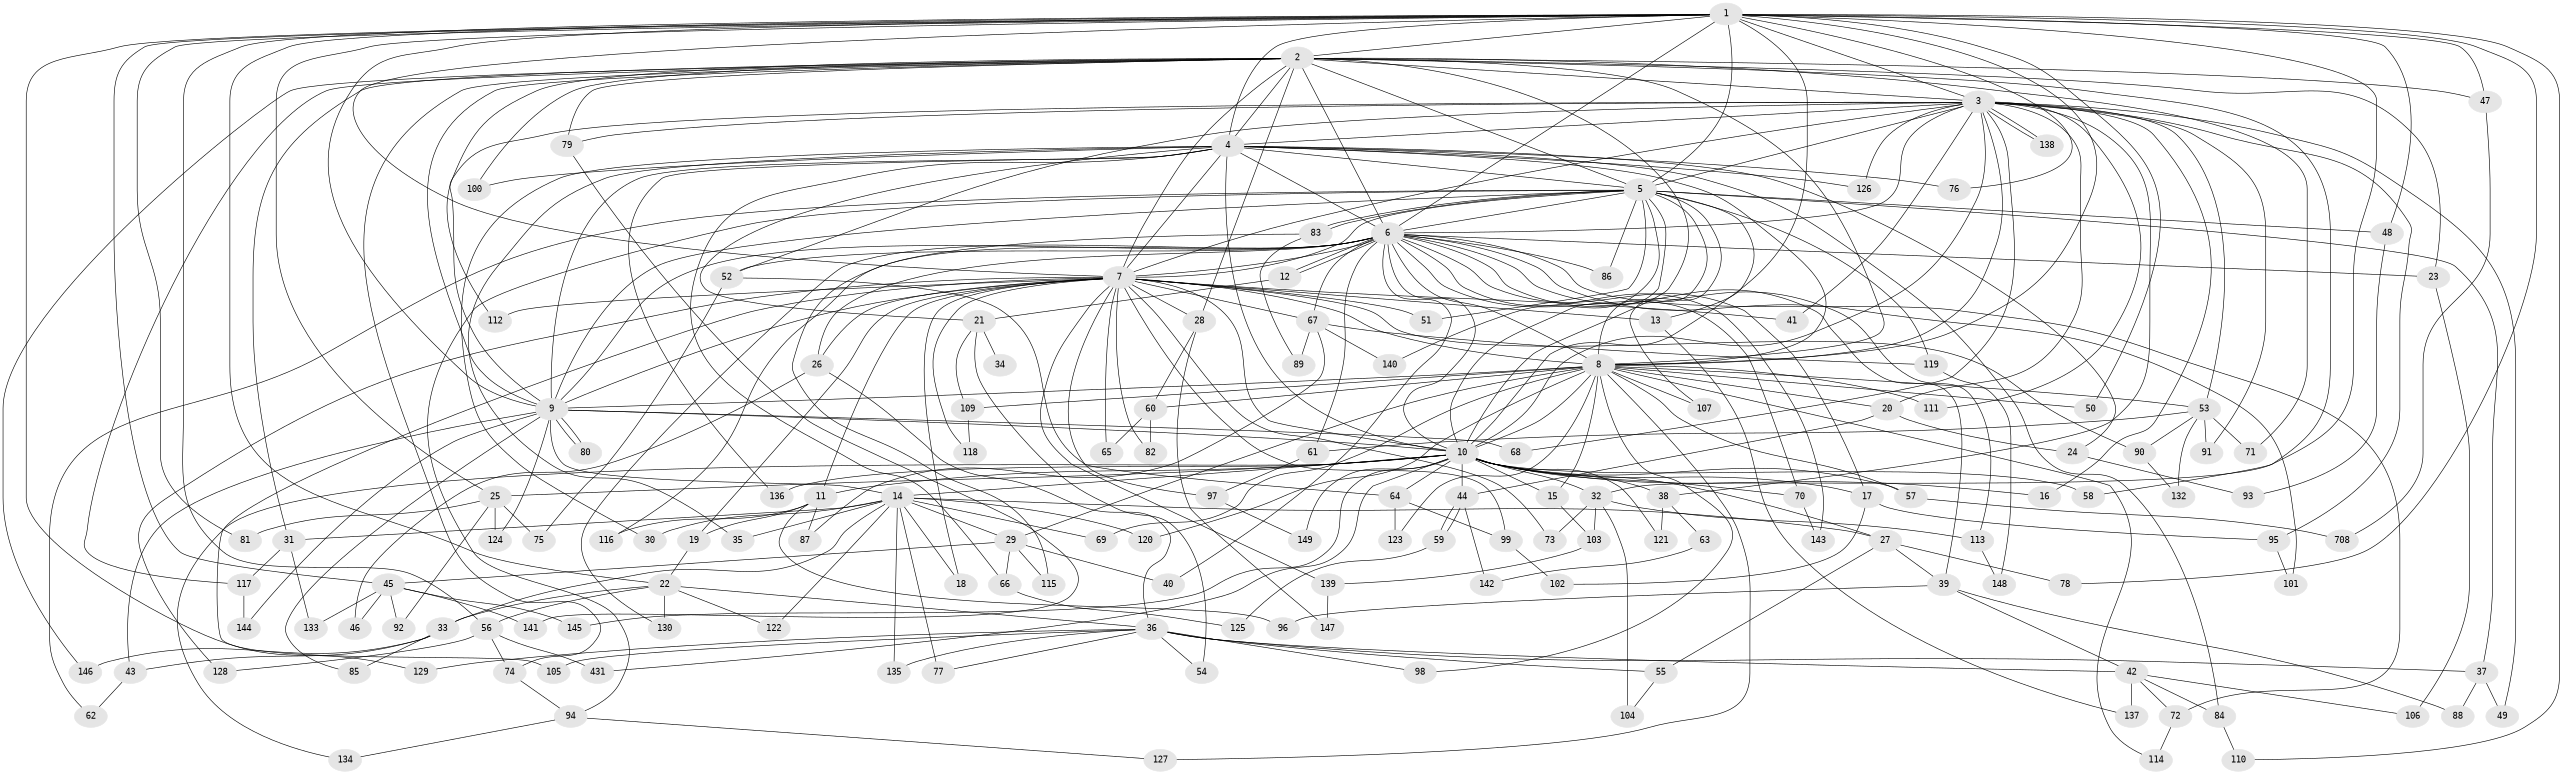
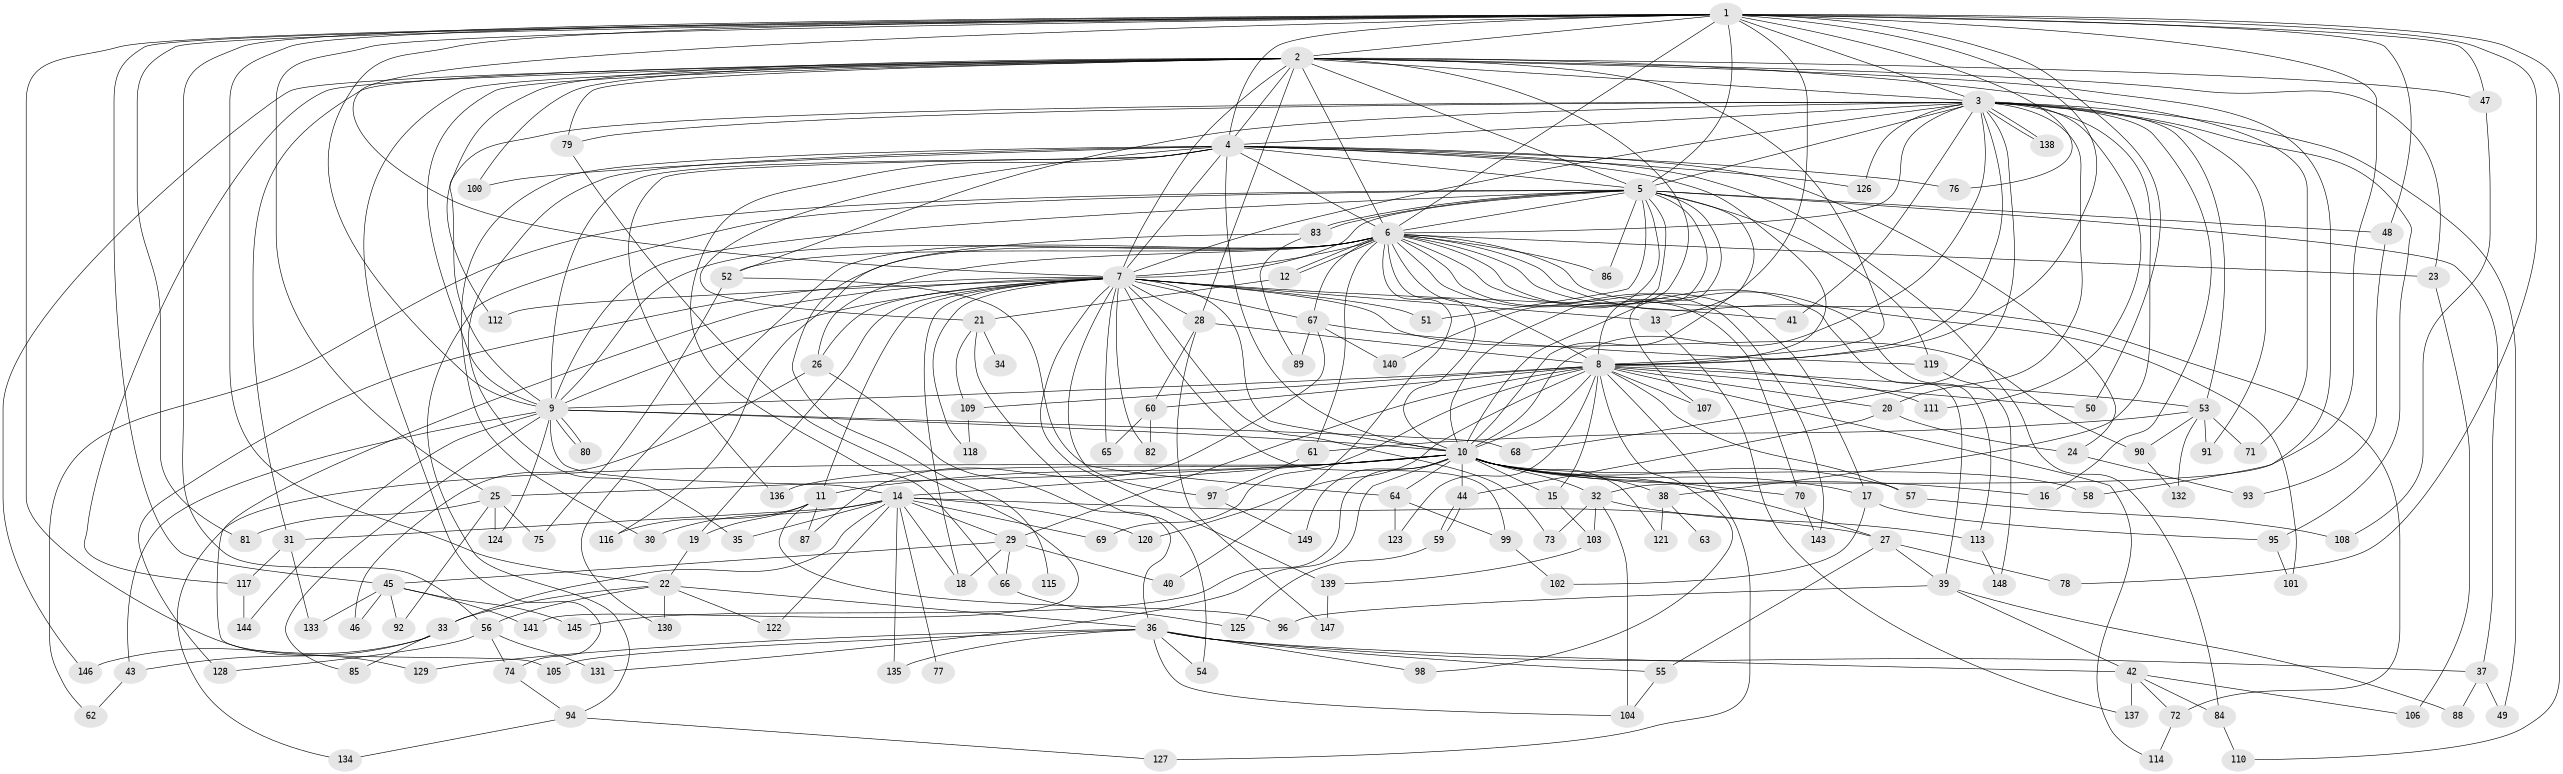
edge "7" -- "8": now "28" -- "8"
node "708": label "708" -> "108"
edge "29" -- "115": now "29" -- "18"
node "142": removed
edge "36" -- "77": now "36" -- "104"
node "431": label "431" -> "131"
